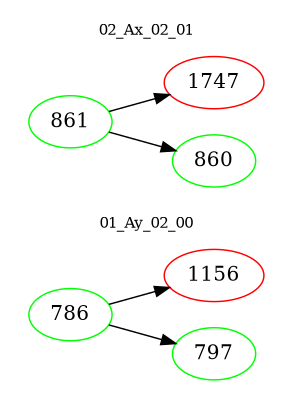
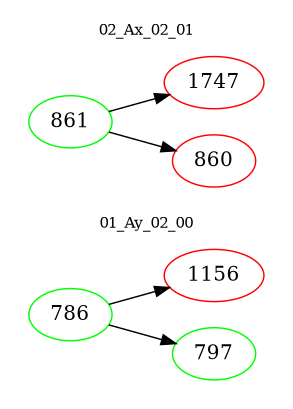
node "860": color green -> red
